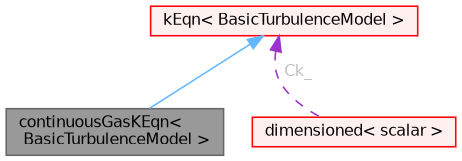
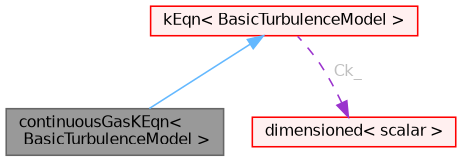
edge "dimensioned< scalar >" -> "kEqn< BasicTurbulenceModel >": reversed
